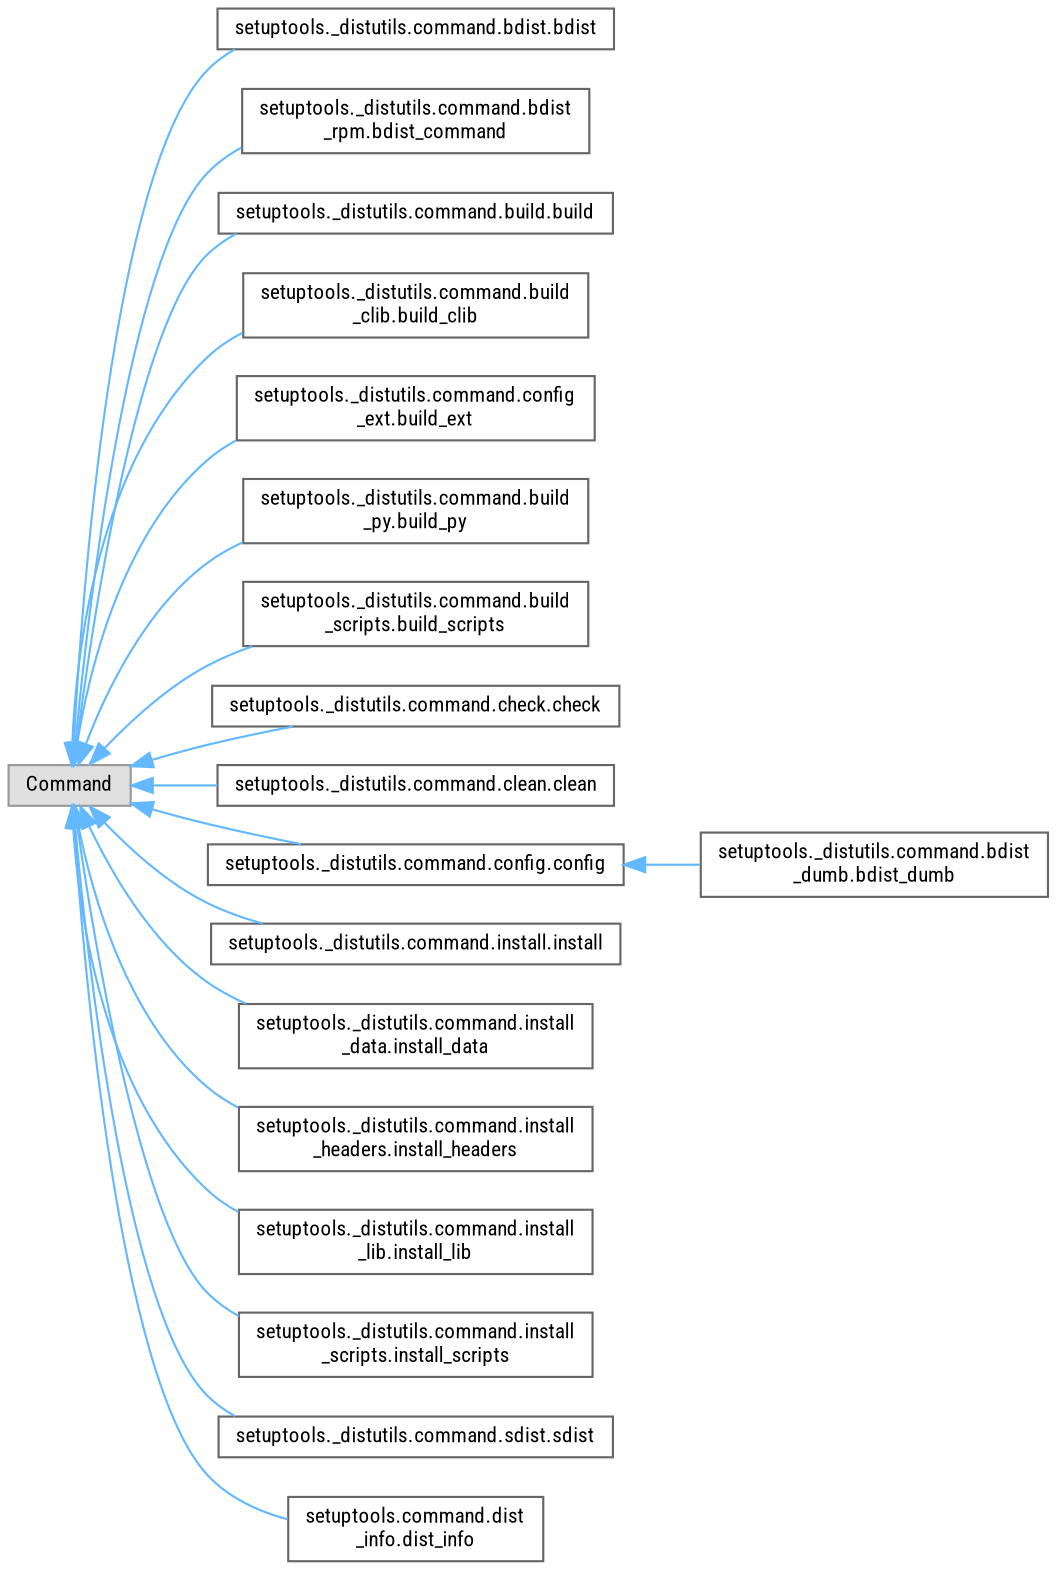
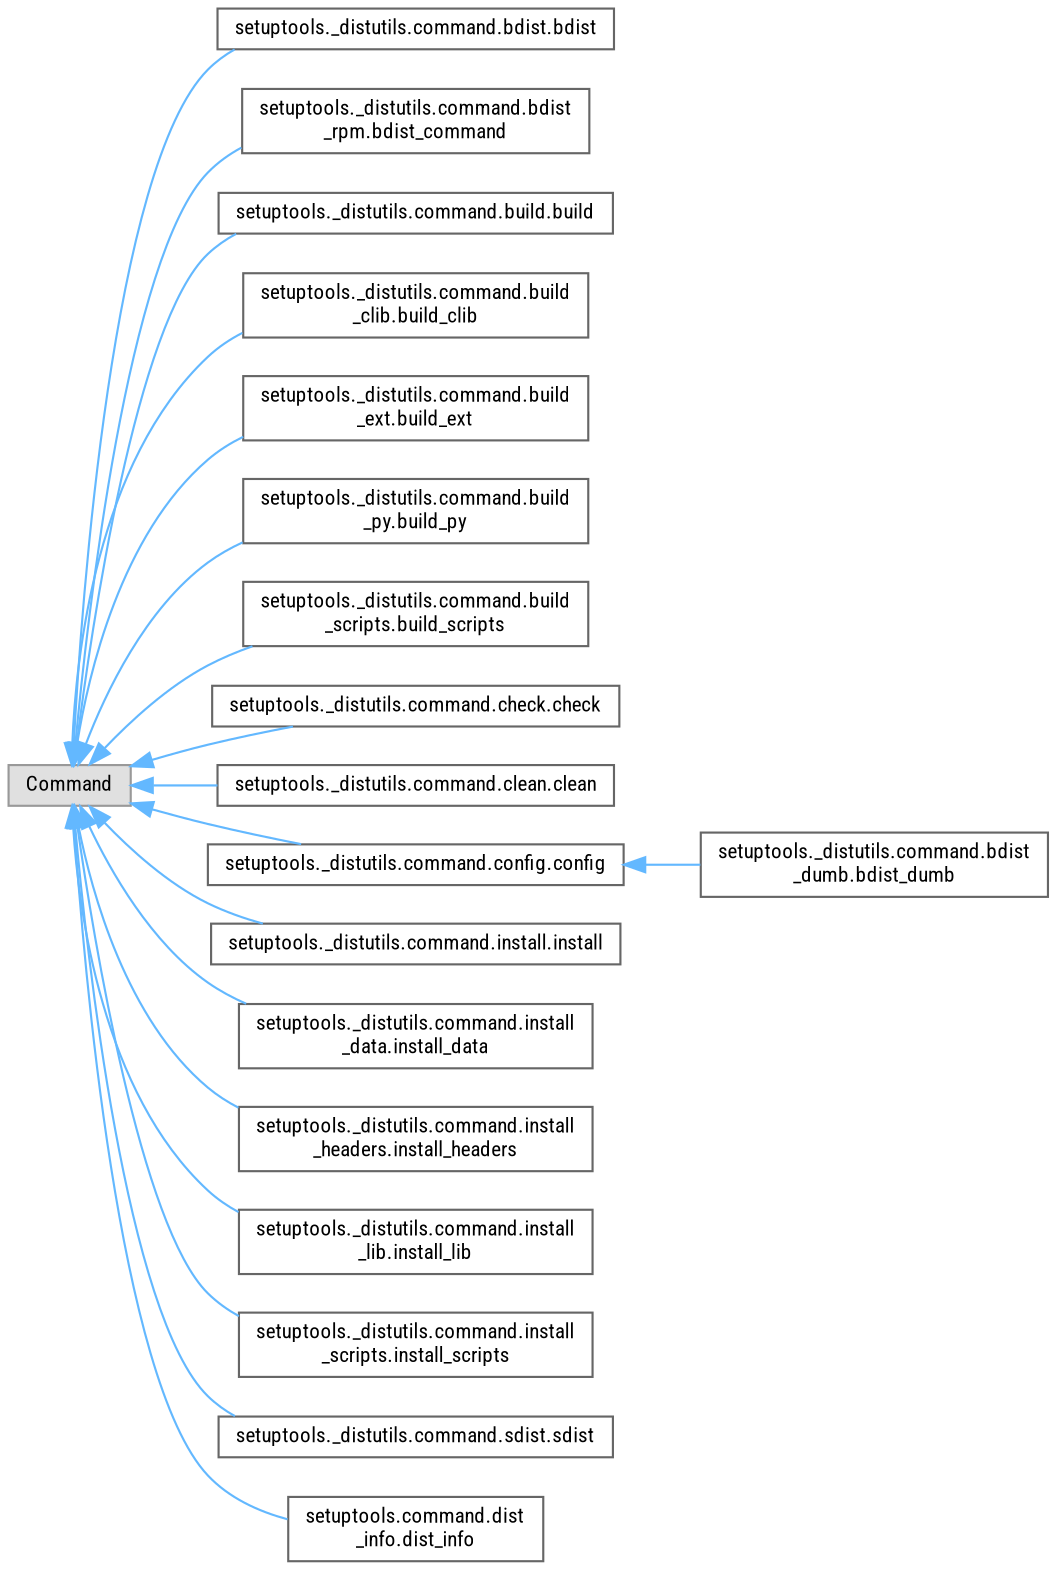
node "setuptools._distutils.command.config _ext.build_ext": label "setuptools._distutils.command.config _ext.build_ext" -> "setuptools._distutils.command.build _ext.build_ext"
